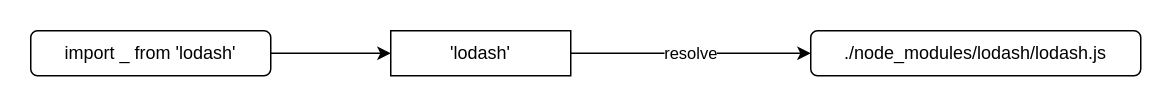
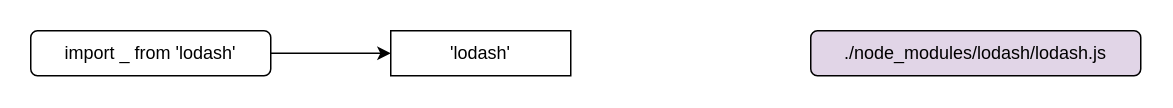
edge "'lodash'" -> "./node_modules/lodash/lodash.js": removed, label "resolve"
node "./node_modules/lodash/lodash.js": fillcolor #ffffff -> #e1d5e7
